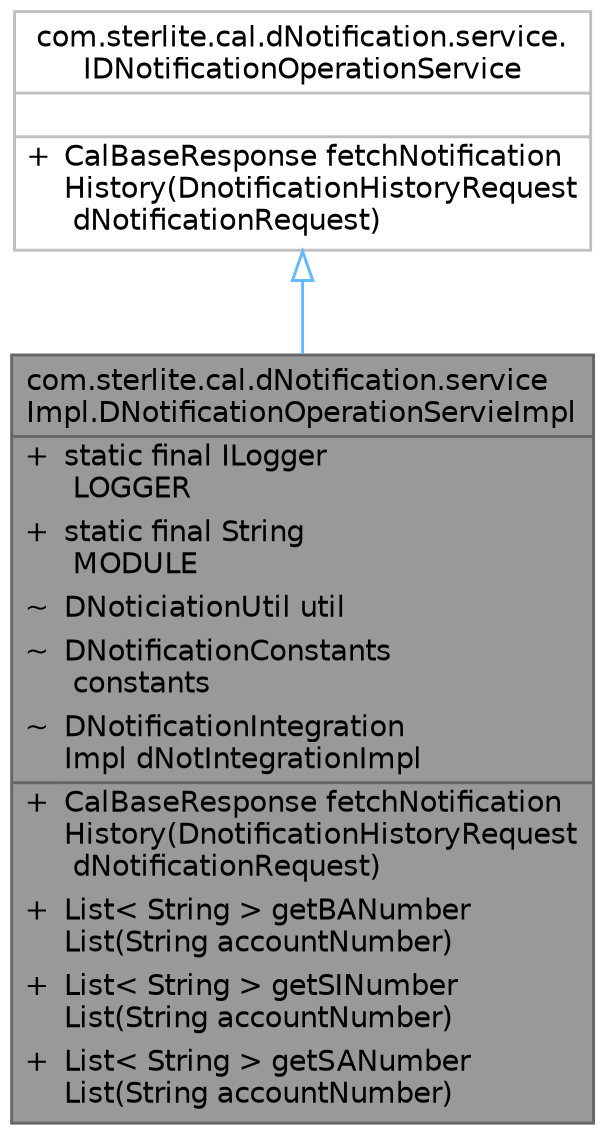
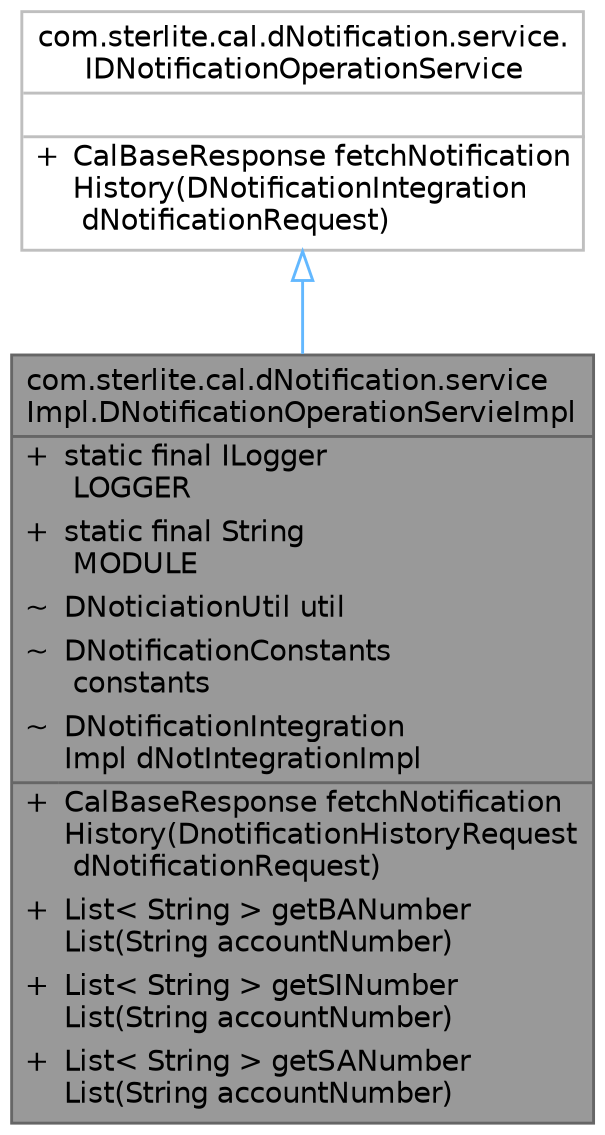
node "com.sterlite.cal.dNotification.service.": text "History(DnotificationHistoryRequest" -> "History(DNotificationIntegration"
